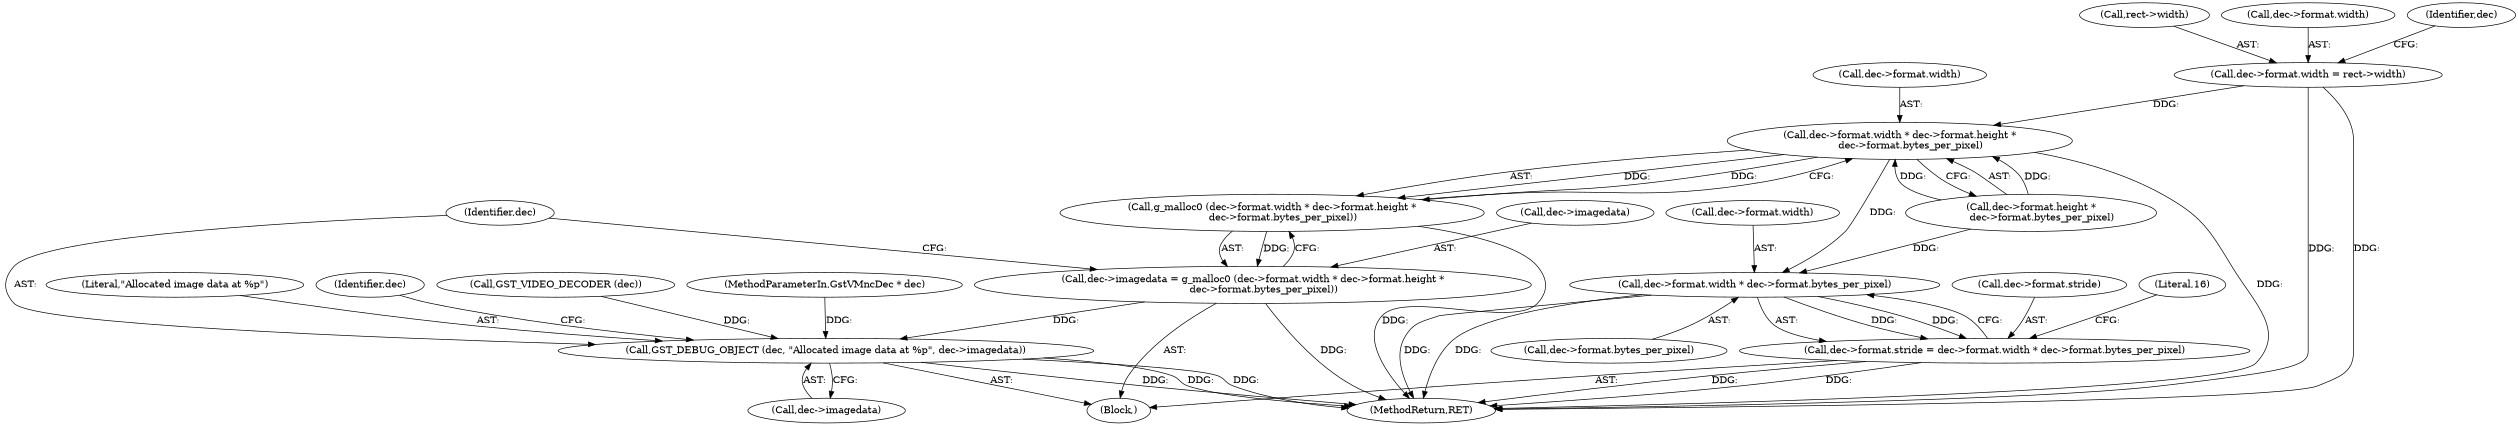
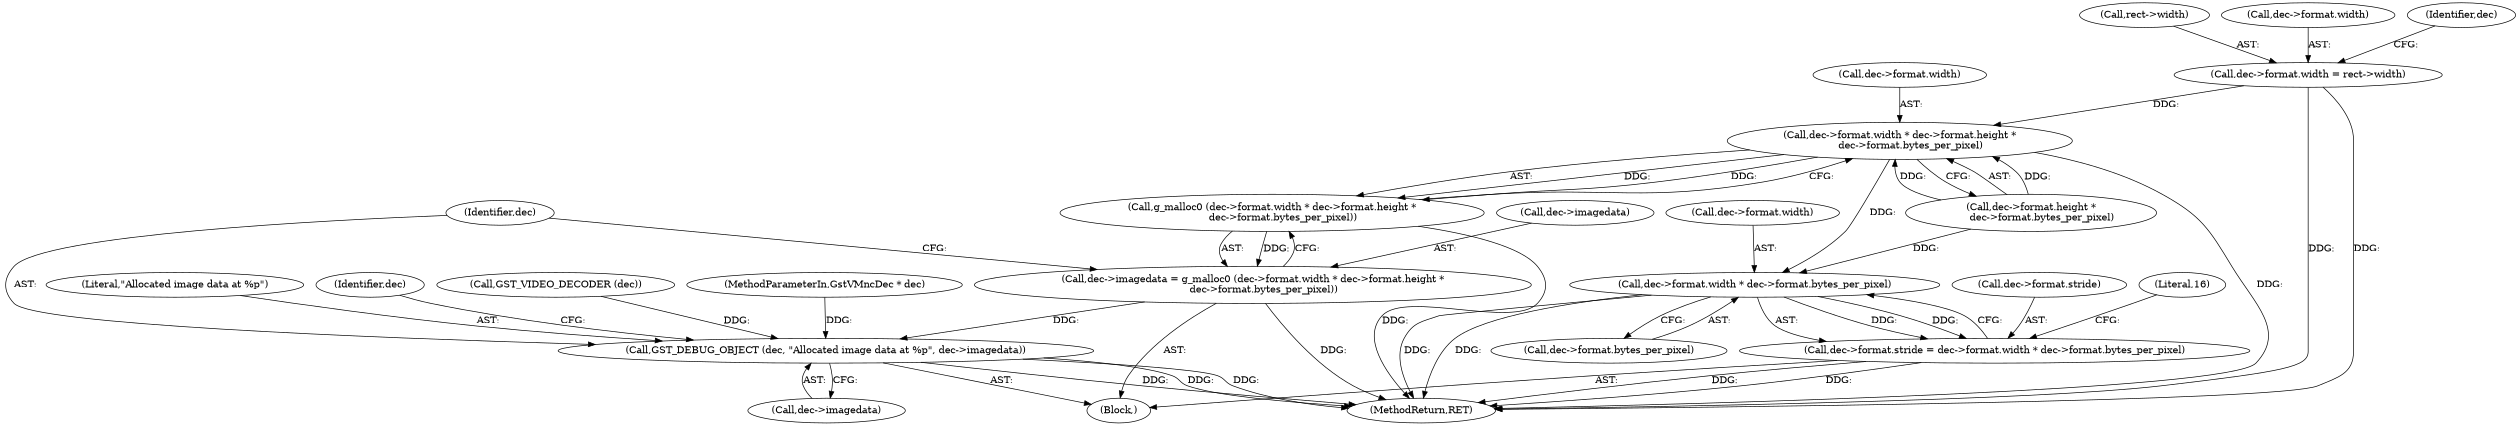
edge "(Call,dec->format.width * dec->format.bytes_per_pixel)" -> "(Call,dec->format.bytes_per_pixel)": added, label "CFG:"
